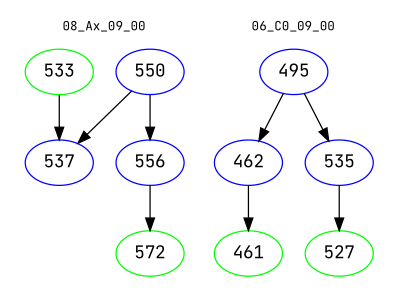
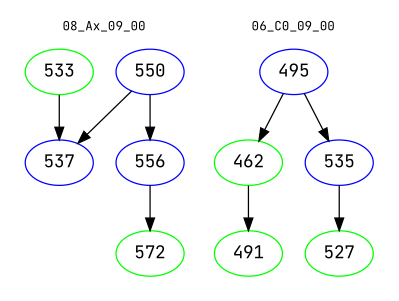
node "462": color blue -> green
node "461": label "461" -> "491"
